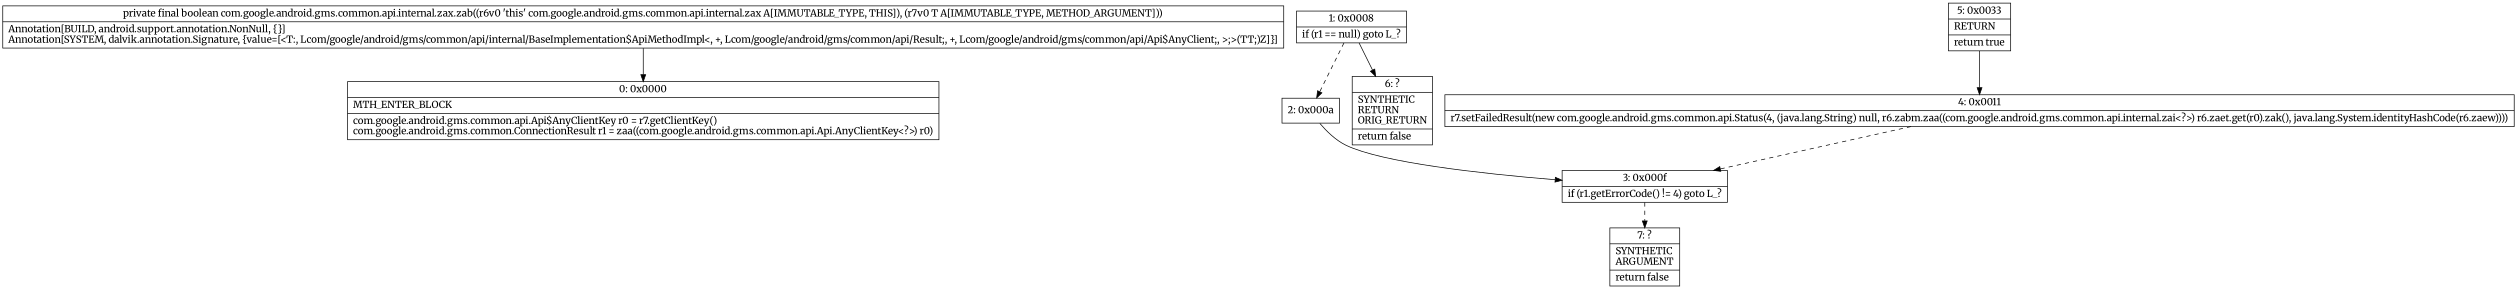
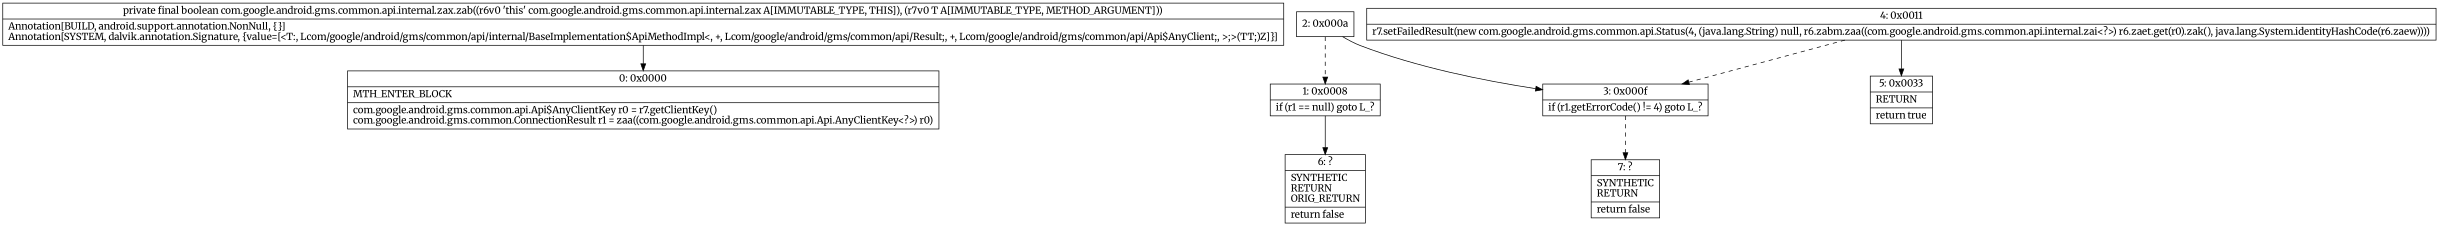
edge "1: 0x0008" -> "2: 0x000a": reversed
edge "5: 0x0033" -> "4: 0x0011": reversed
node "7: ?": text "ARGUMENT" -> "RETURN"
